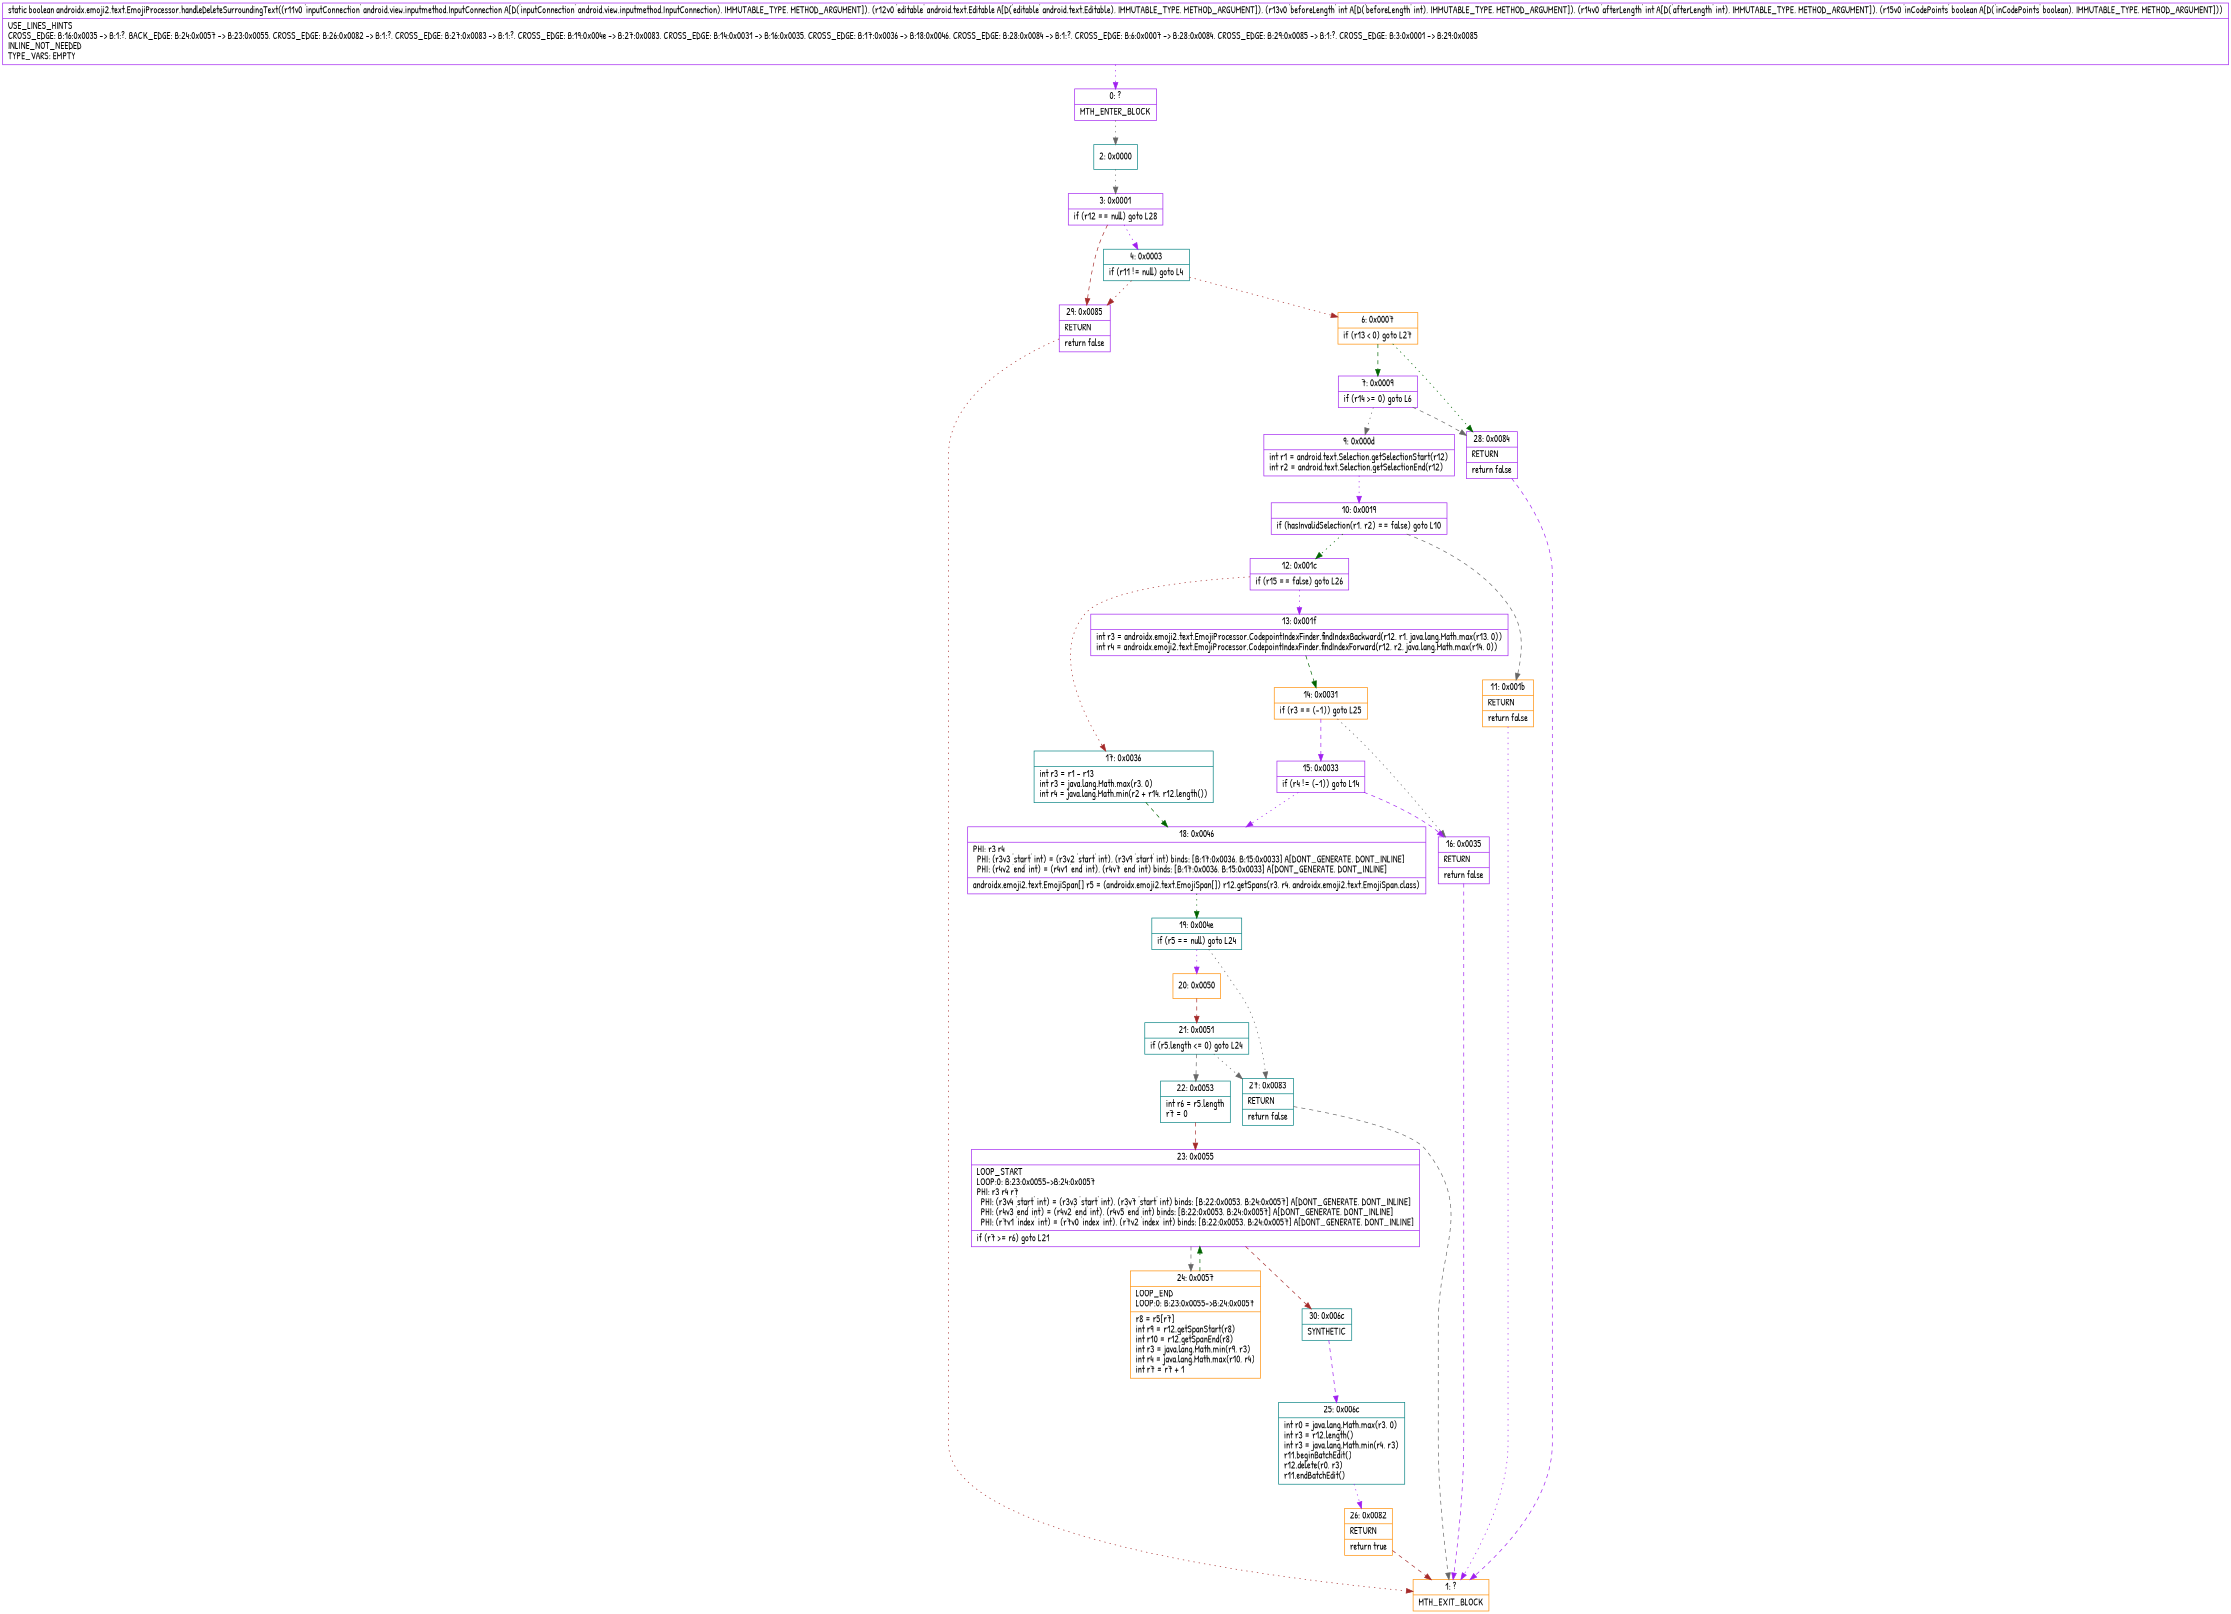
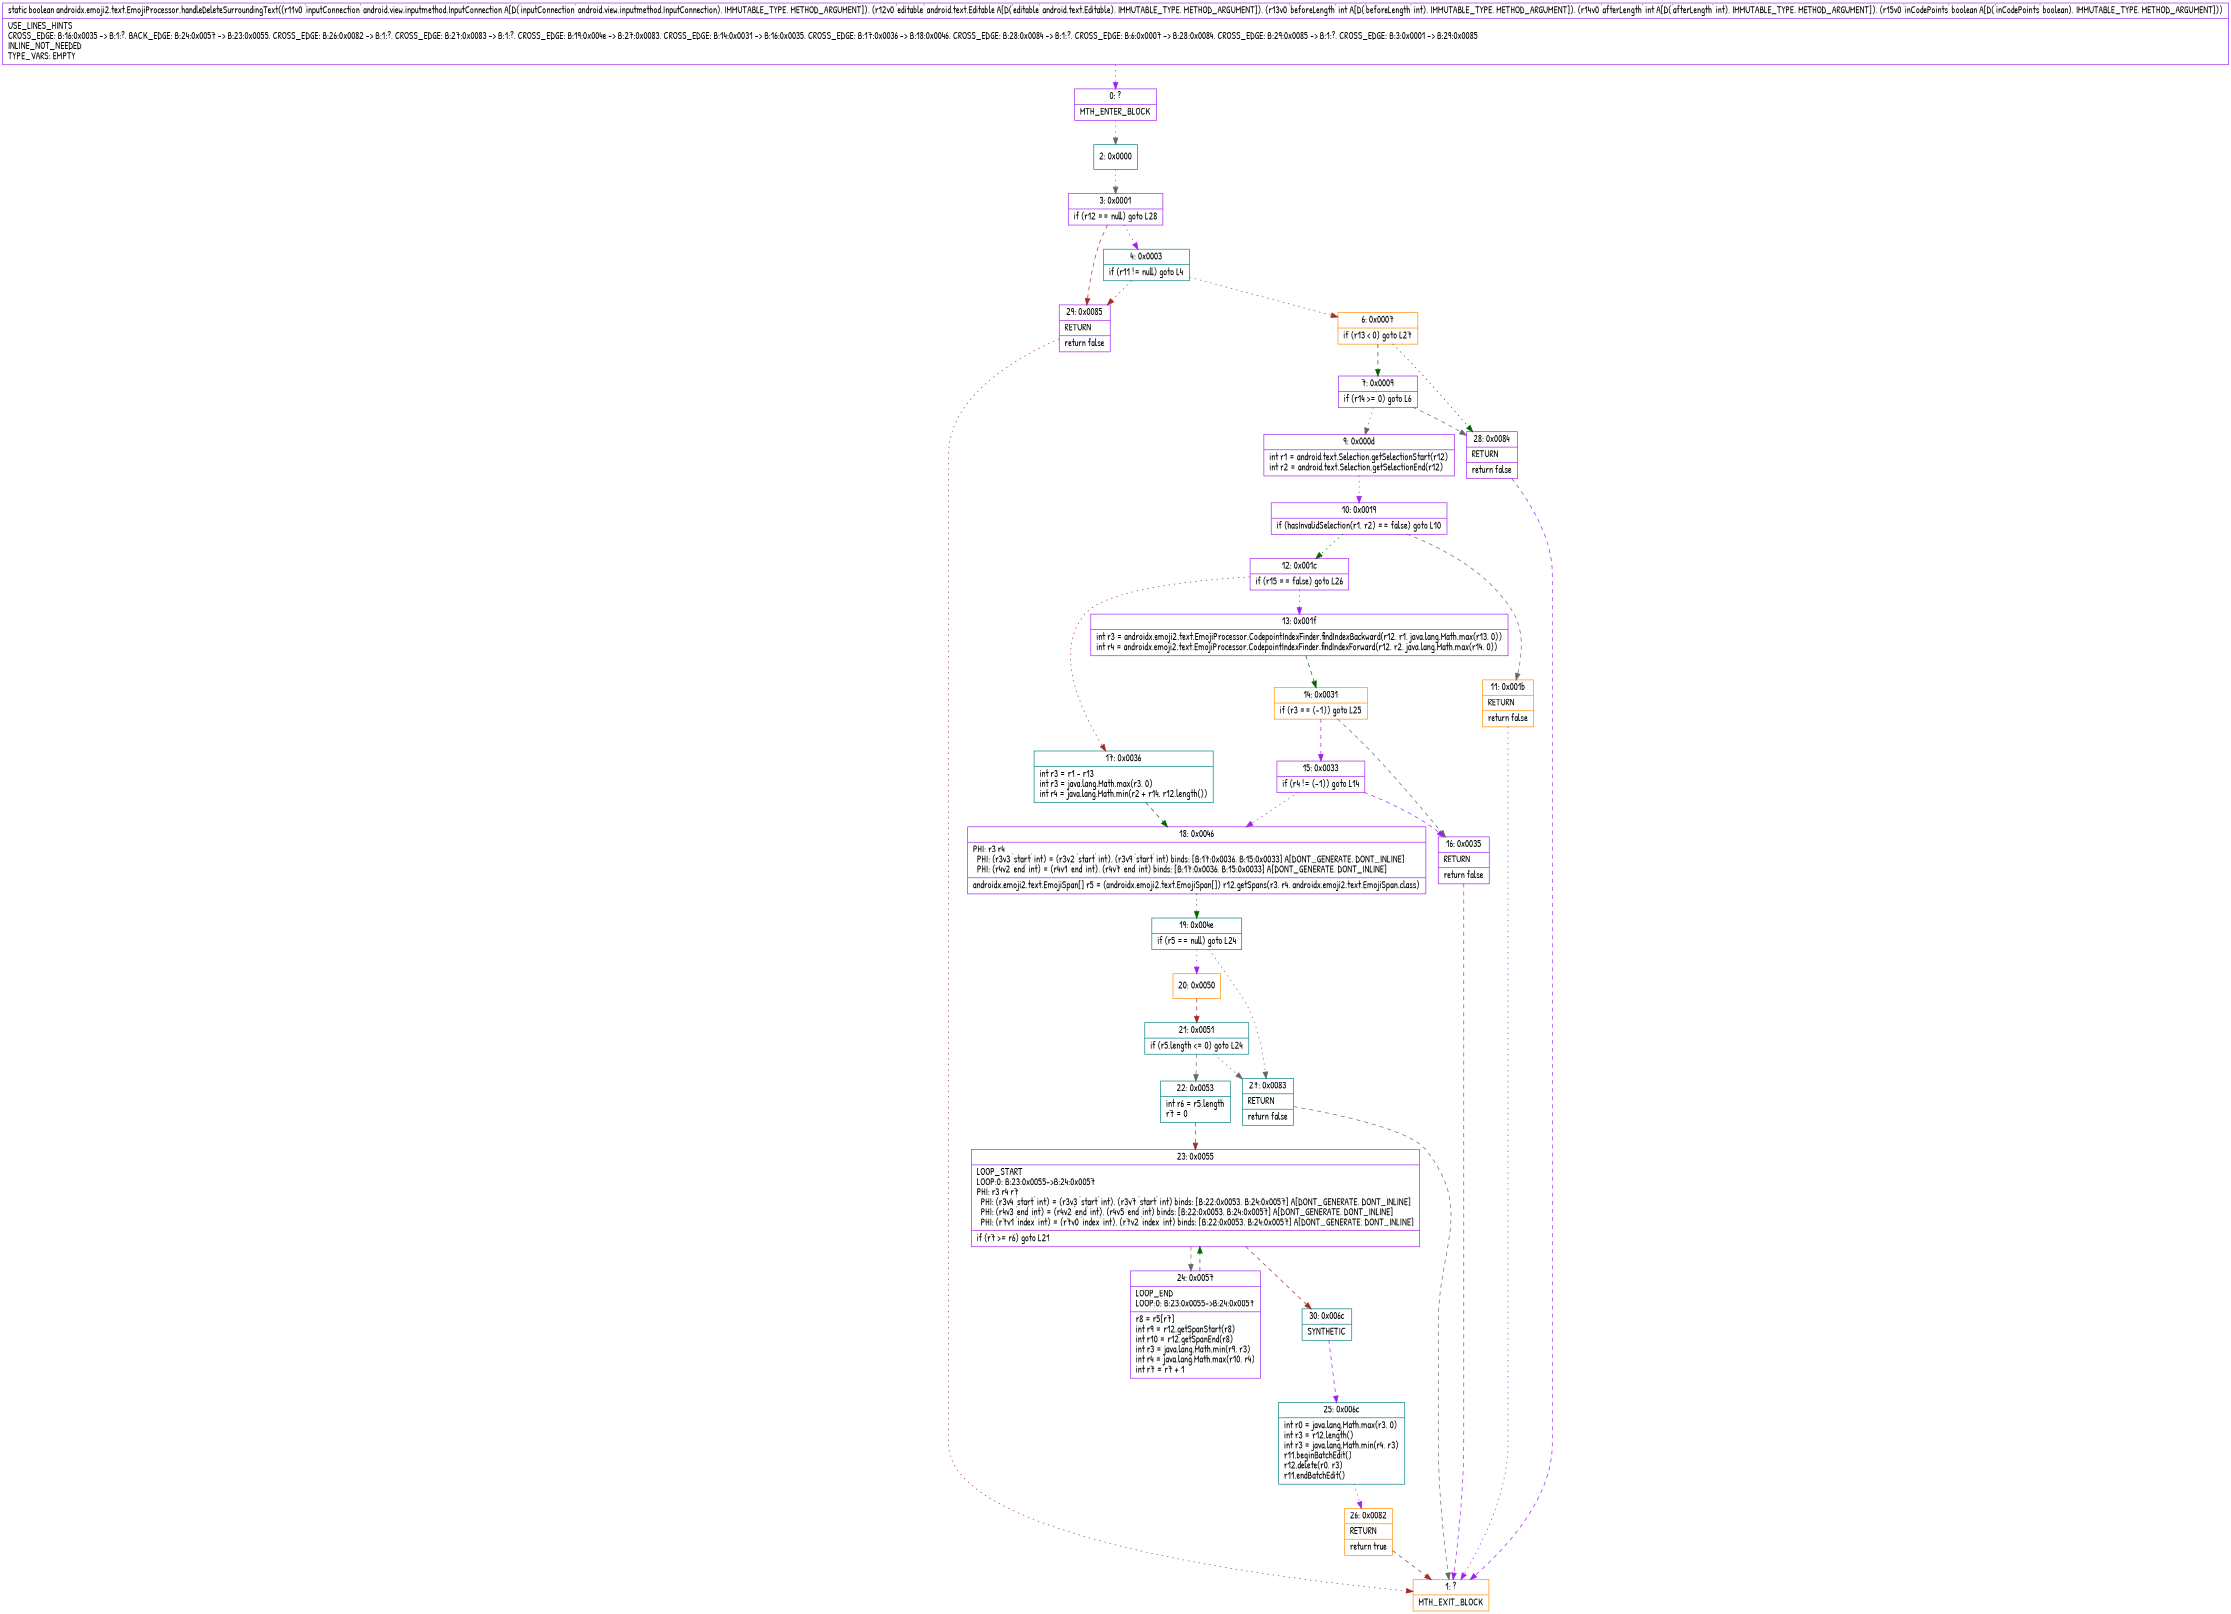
edge "14: 0x0031" -> "16: 0x0035": style dotted -> dashed
node "24: 0x0057": color darkorange -> purple
